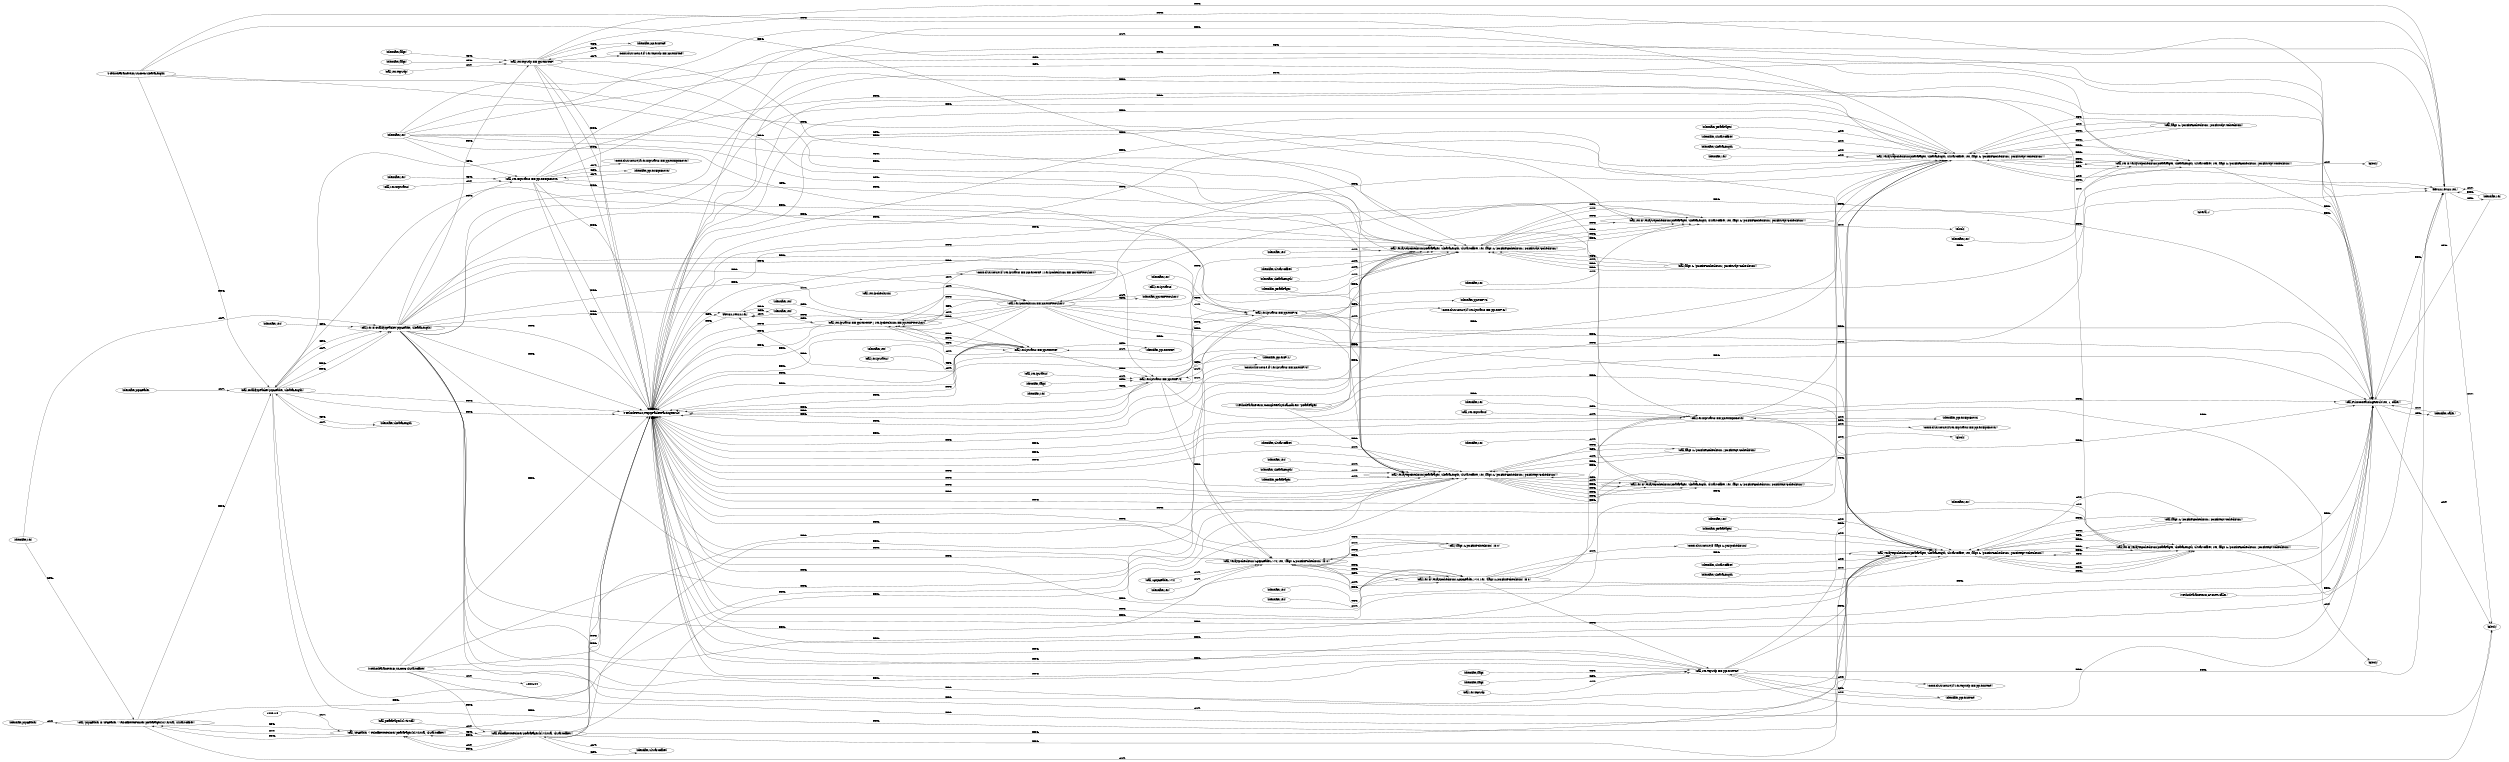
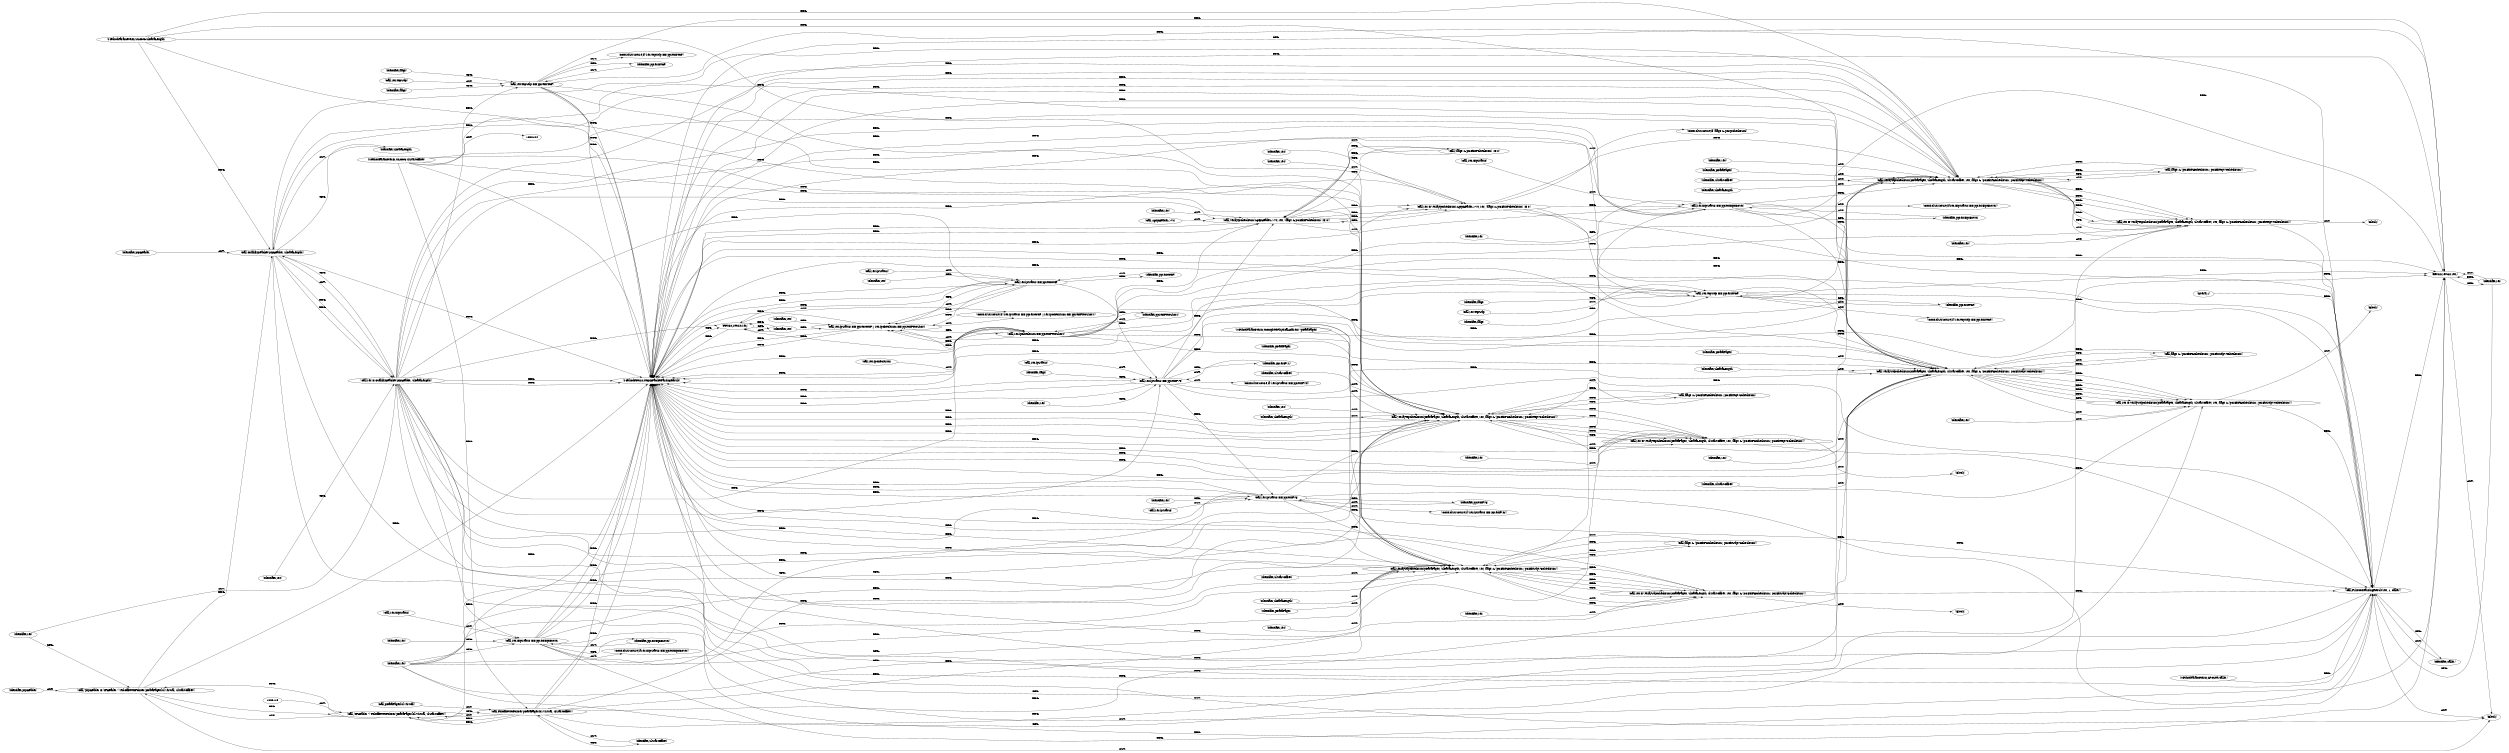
edge "(Identifier,ppresIPV6)" -> "(Call,res.ipStatus == ppresIPV6)": added, label "AST:"
